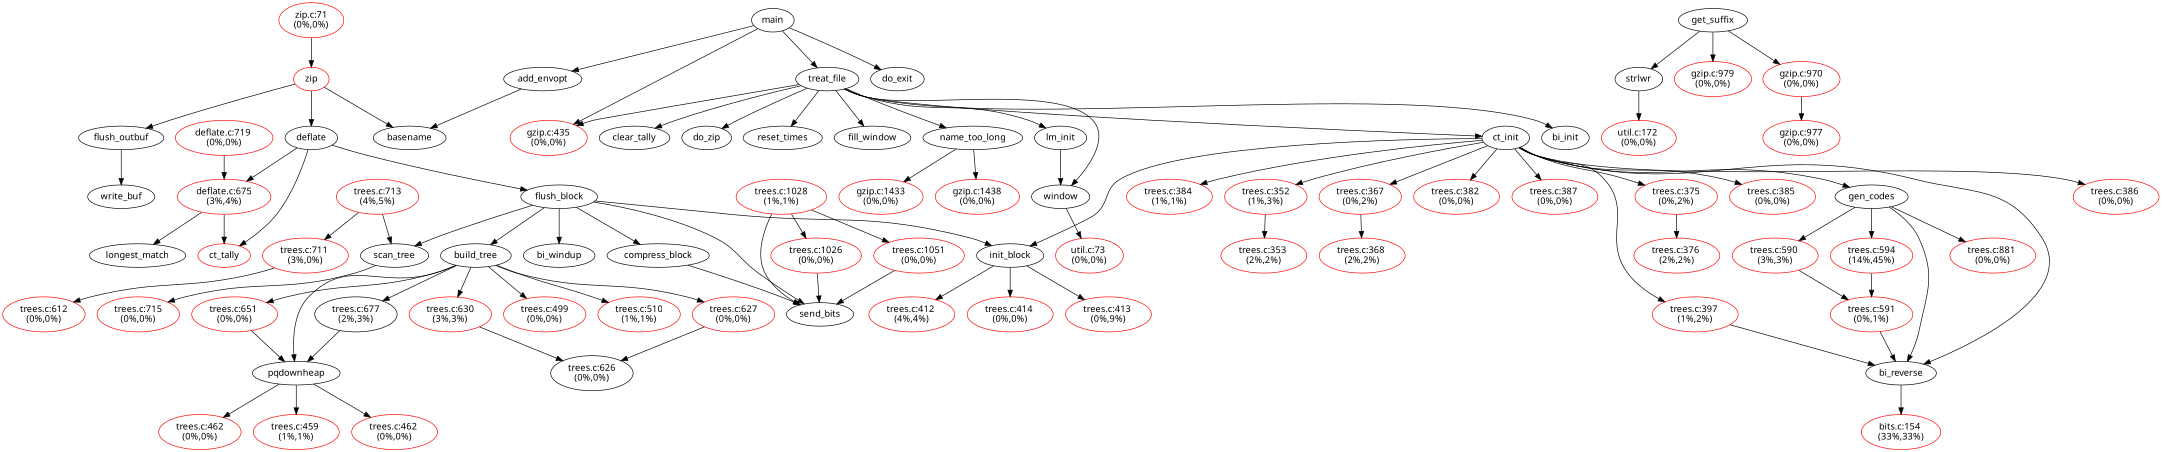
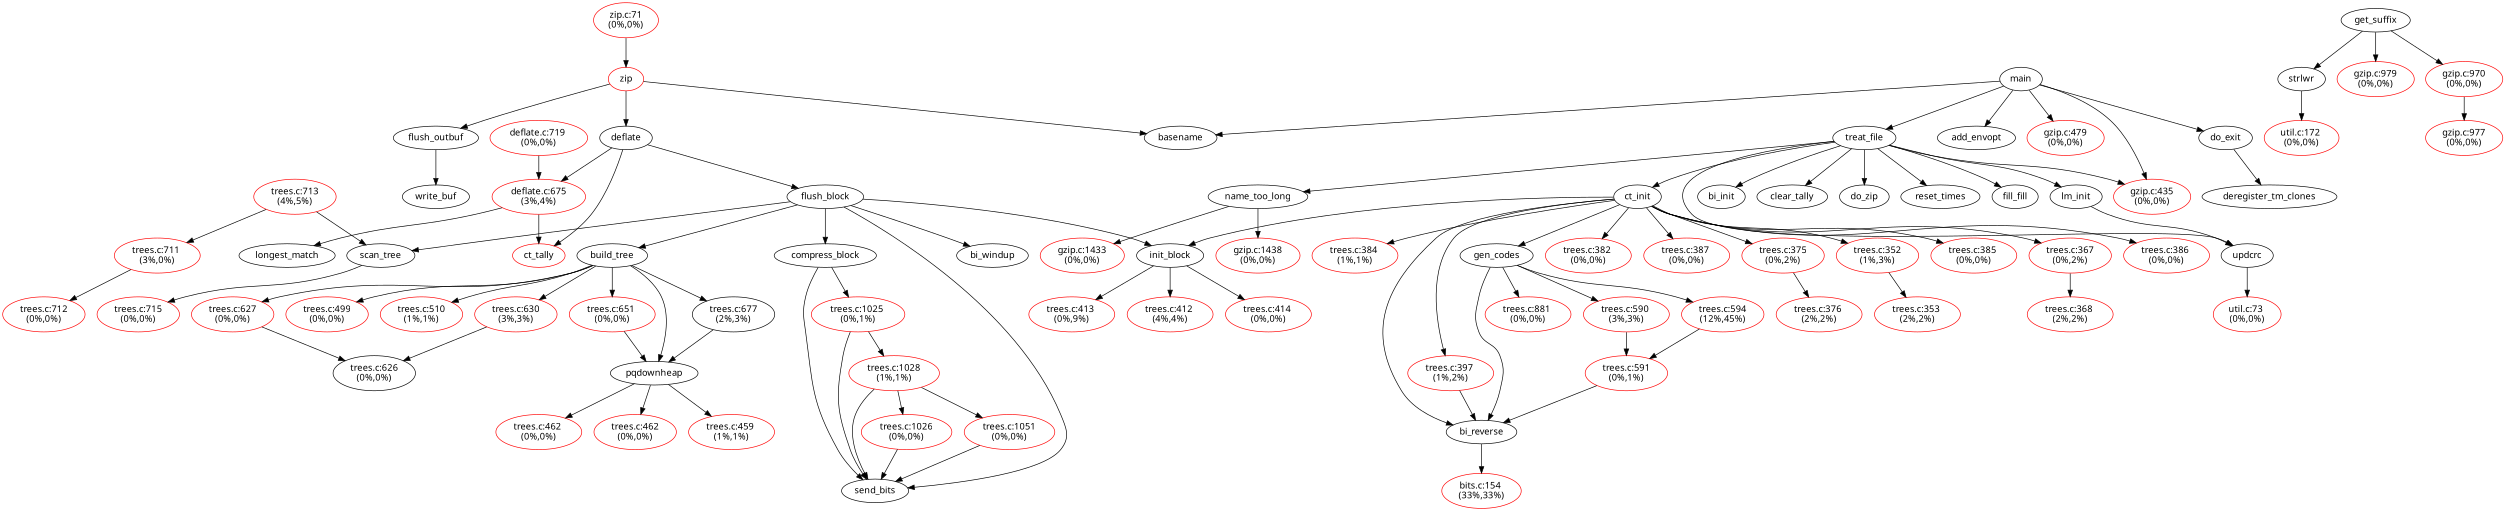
edge "add_envopt" -> "basename": now "main" -> "basename"
node "fill_window": label "fill_window" -> "fill_fill"
node "gzip.c:479 (0%,0%)": added
node "window": label "window" -> "updcrc"
node "deregister_tm_clones": added
node "trees.c:594 (14%,45%)": label "trees.c:594 (14%,45%)" -> "trees.c:594 (12%,45%)"
node "trees.c:612 (0%,0%)": label "trees.c:612 (0%,0%)" -> "trees.c:712 (0%,0%)"
node "trees.c:1025 (0%,1%)": added
